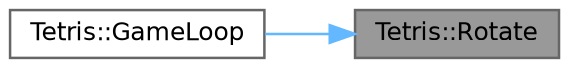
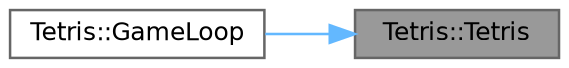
node "Tetris::Rotate": label "Tetris::Rotate" -> "Tetris::Tetris"
